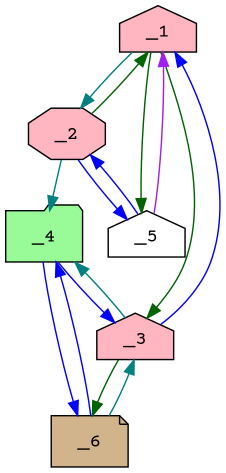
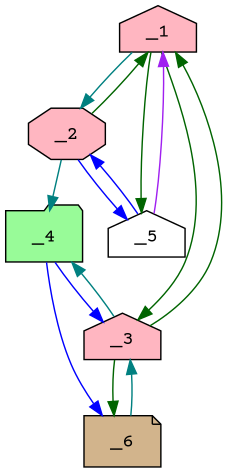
edge "_3" -> "_1": color blue -> darkgreen
edge "_6" -> "_4": removed
